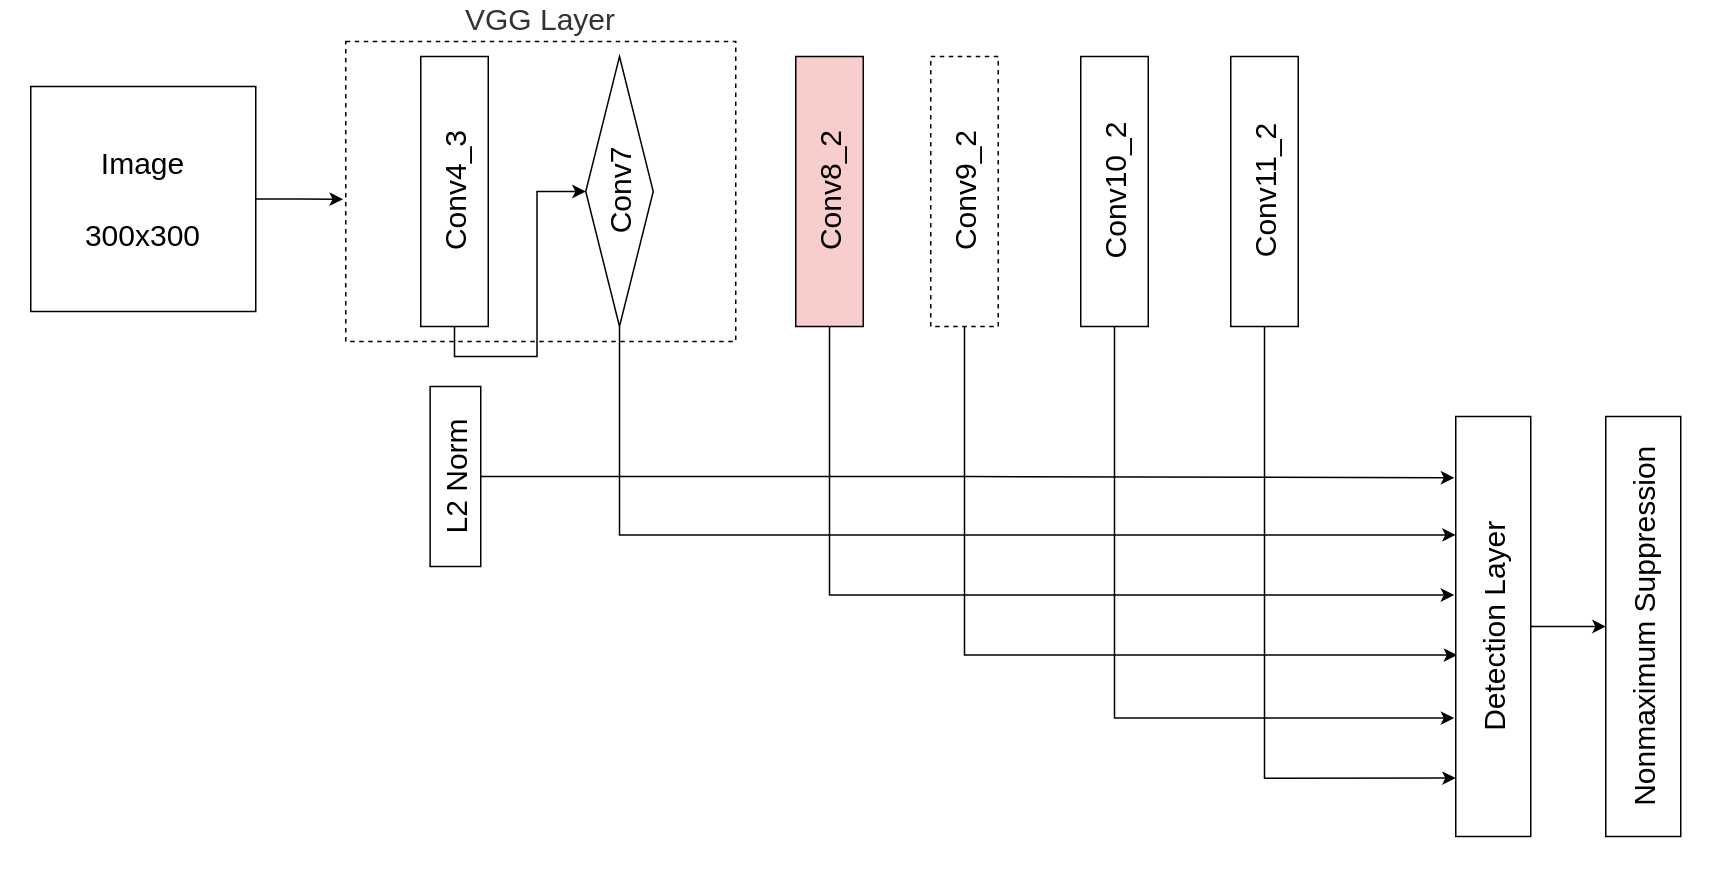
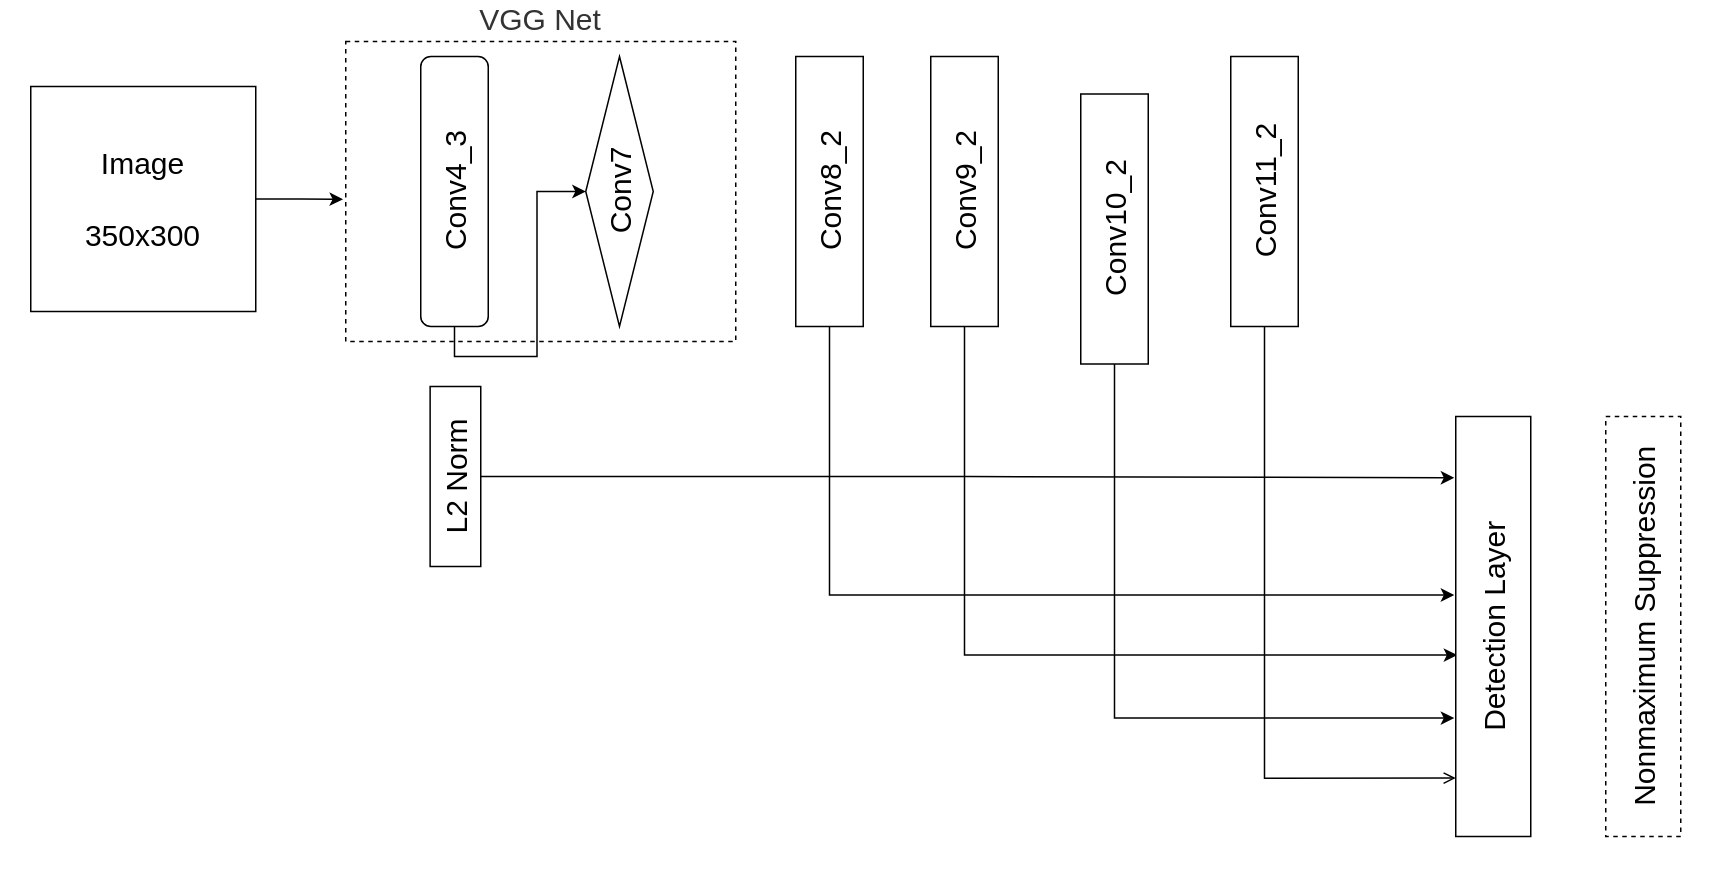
node "VGG Layer": label "VGG Layer" -> "VGG Net"
node "Conv4_3": shape rectangle -> rounded rectangle
node "Conv8_2": fillcolor #f8cecc -> #ffffff
node "Conv9_2": style dashed -> solid
node "Conv10_2": moved (1115, 191) -> (1115, 229)
node "Image300x300": label "Image300x300" -> "Image350x300"
edge "Conv7" -> "Detection Layer": removed
edge "Detection Layer" -> "Nonmaximum Suppression": removed
node "Nonmaximum Suppression": style solid -> dashed
edge "Conv11_2" -> "Detection Layer": arrowhead classic -> open
